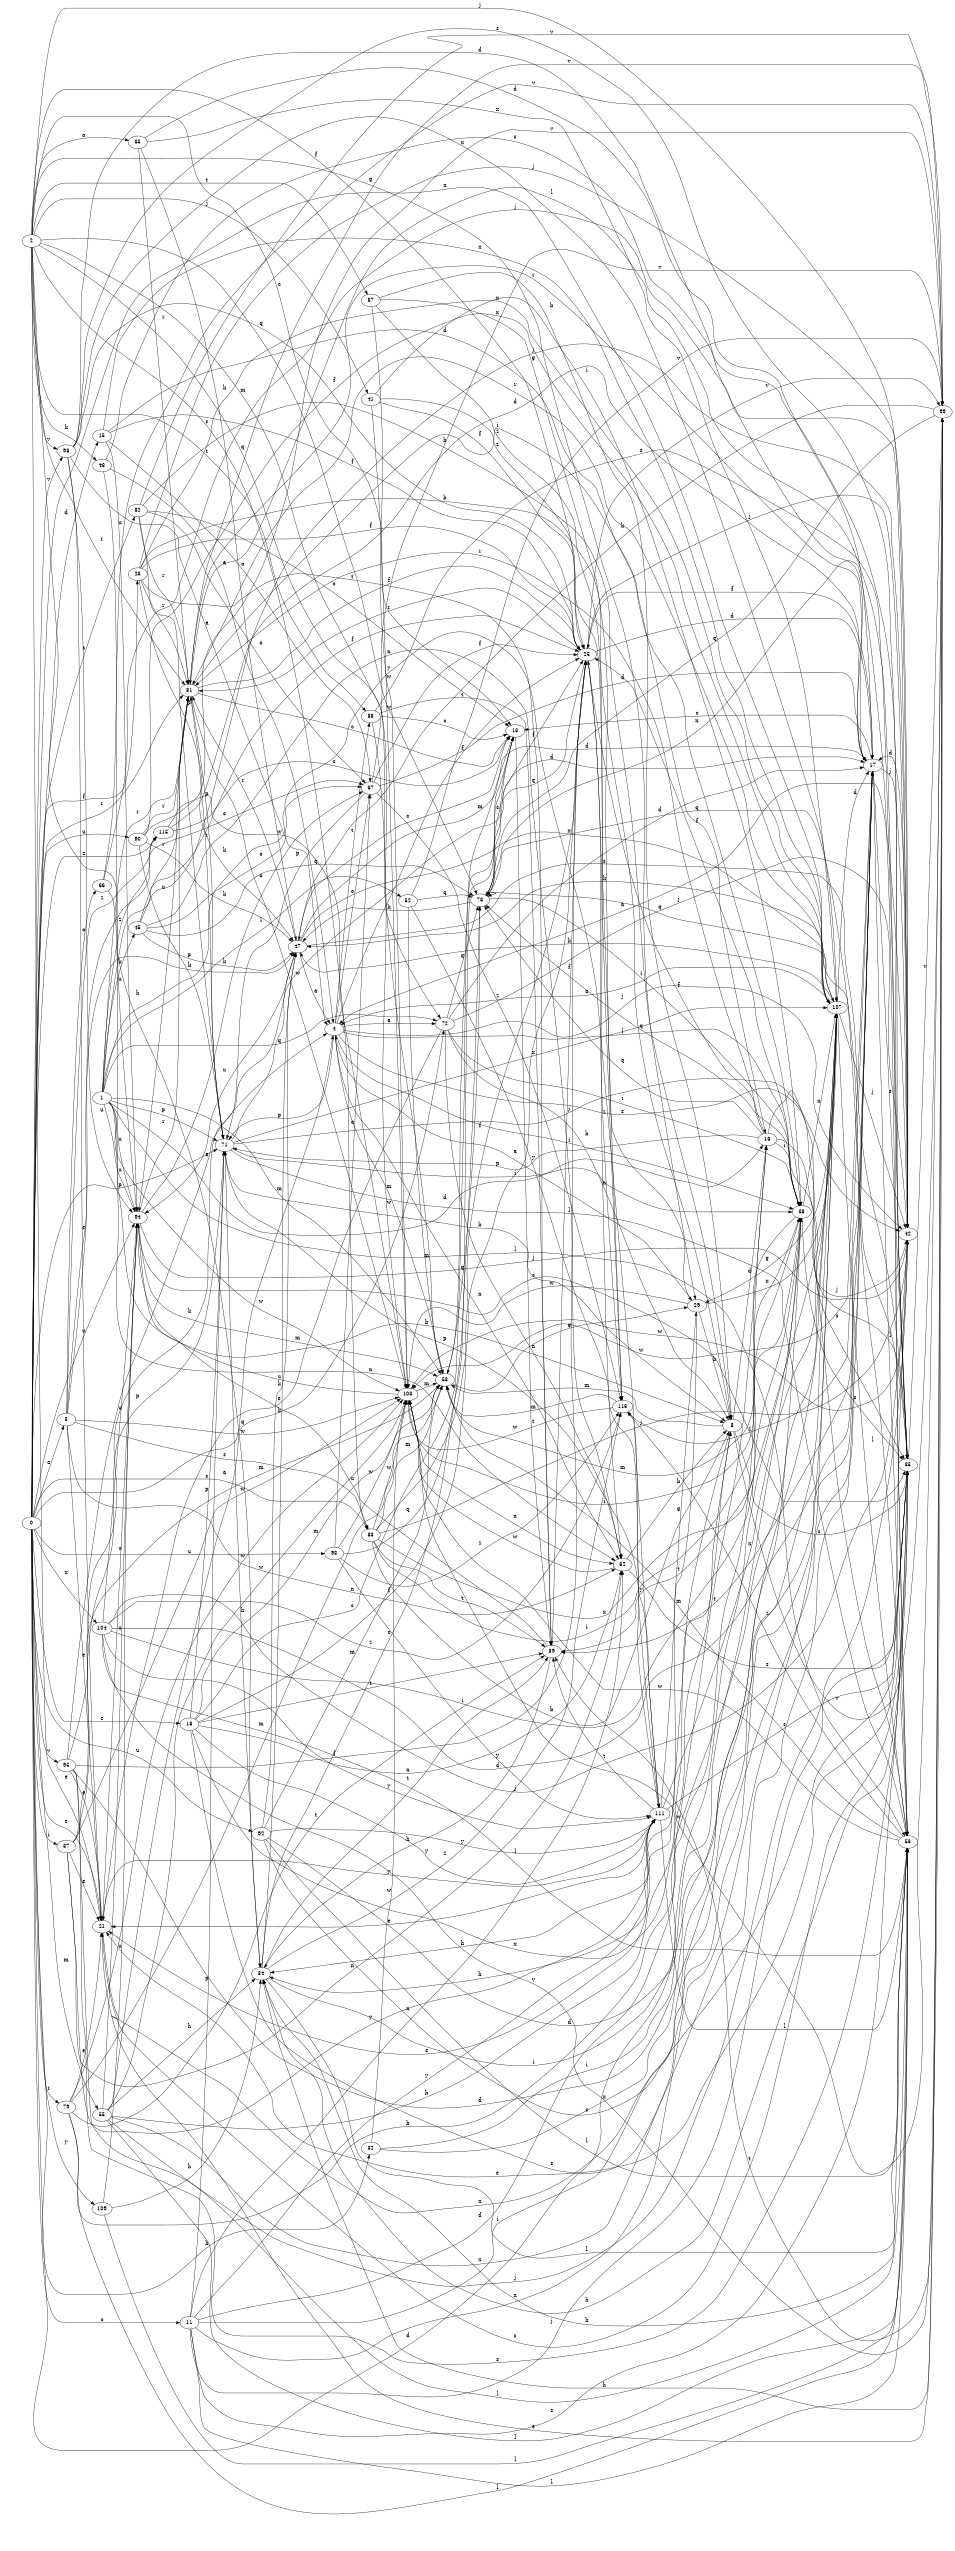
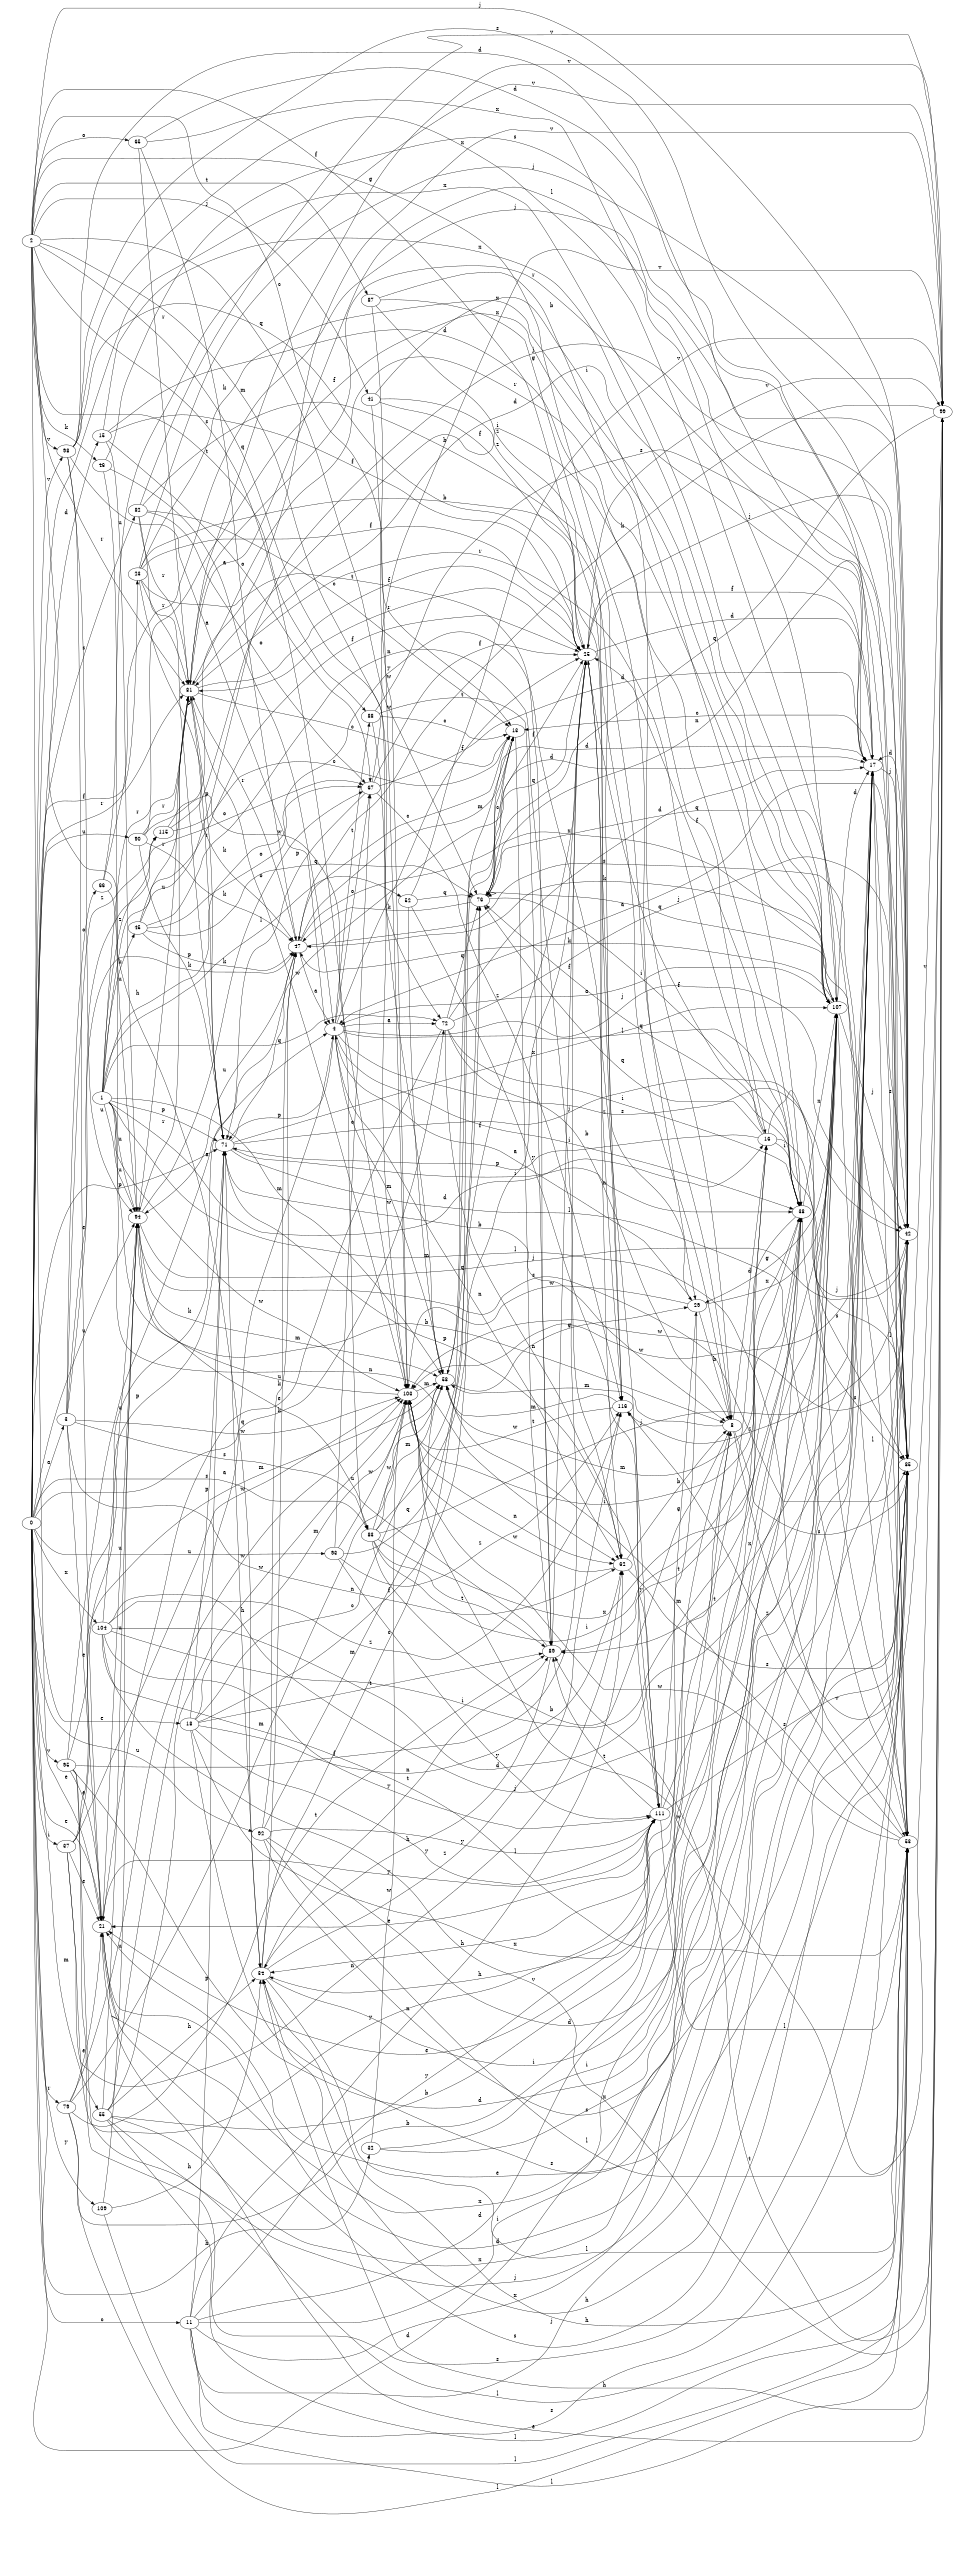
edge "0" -> "115": removed, label "z"
edge "21" -> "17": added, label "d"
